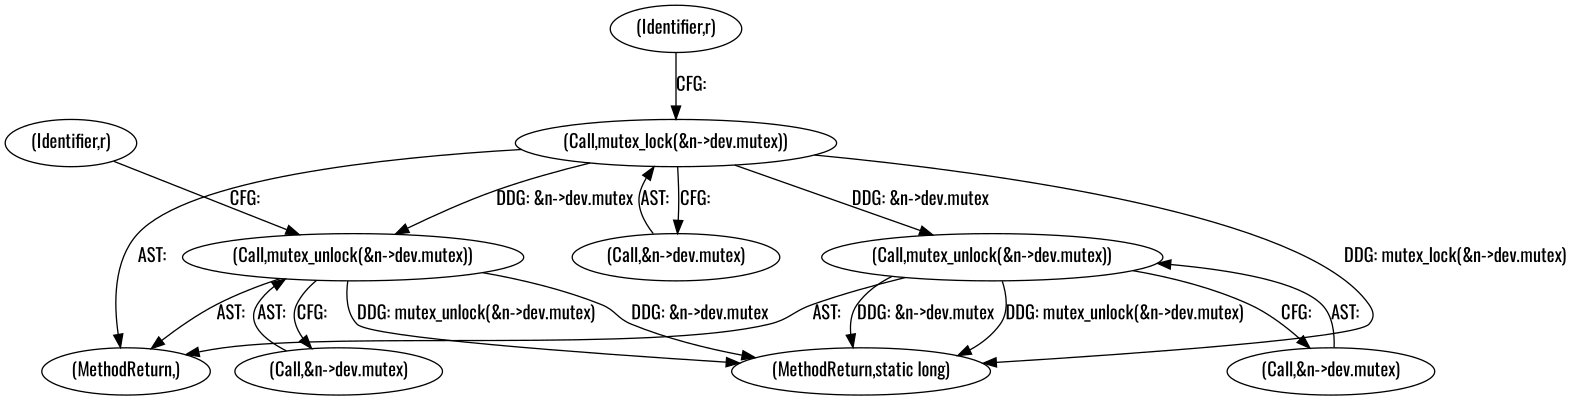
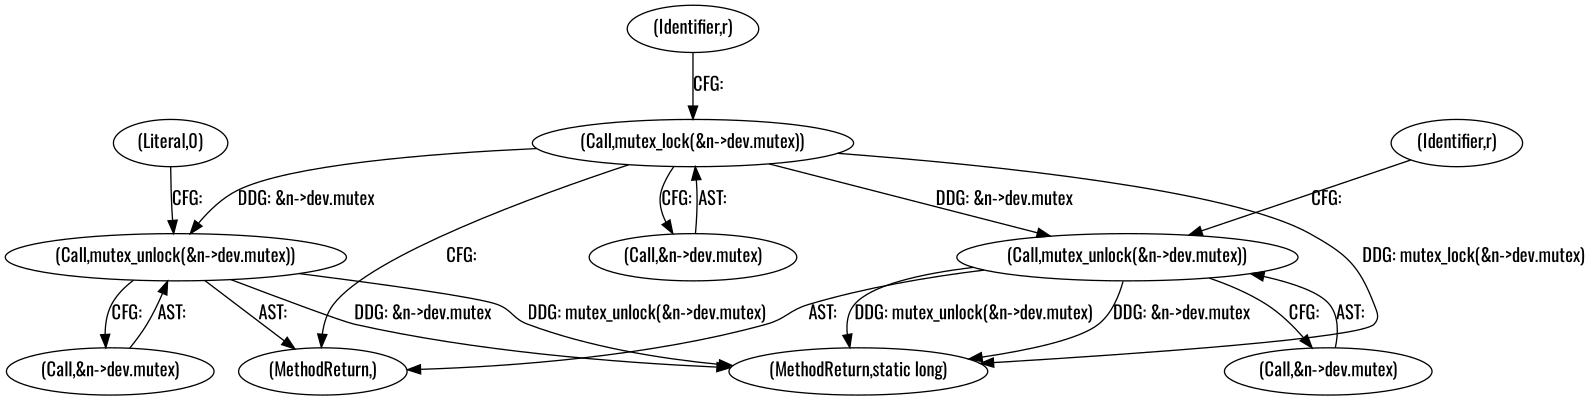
node "(Literal,0)": added
edge "(Call,mutex_lock(&n->dev.mutex))" -> "(MethodReturn,)": label "AST: " -> "CFG: "
